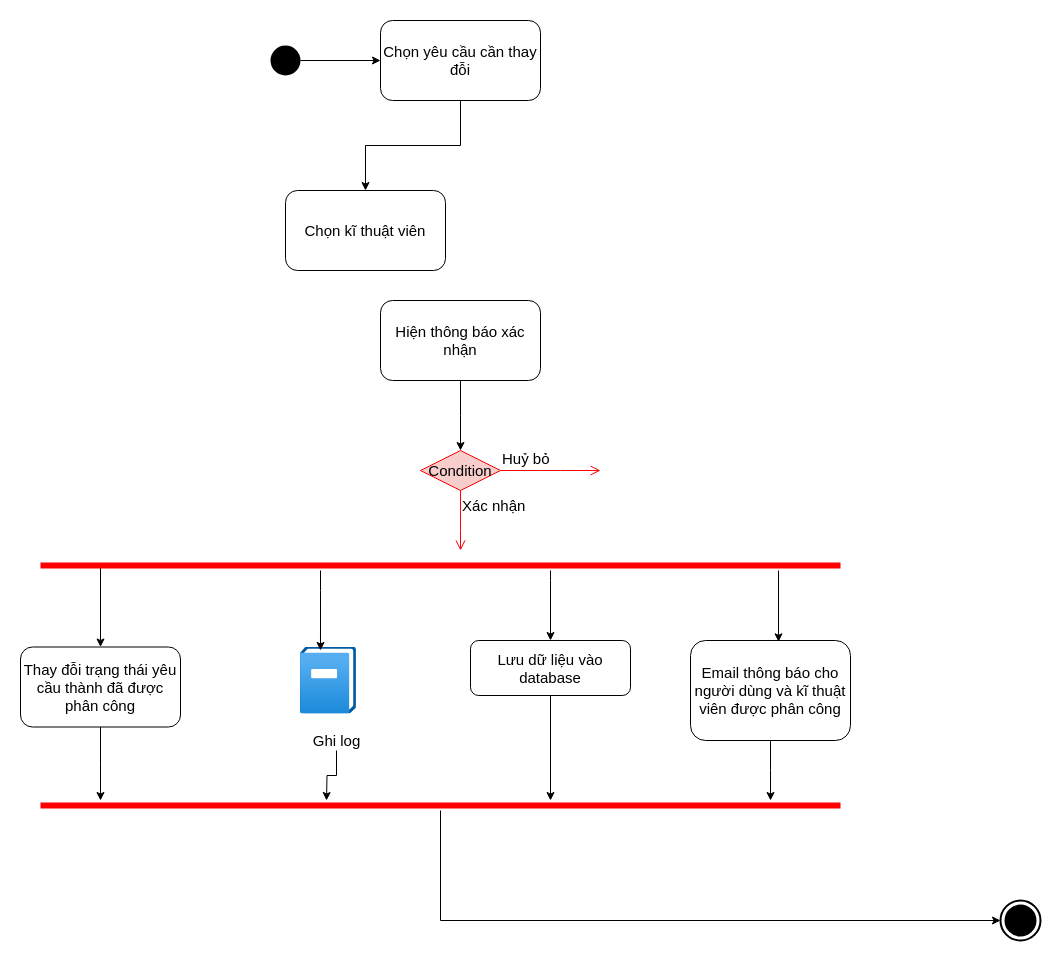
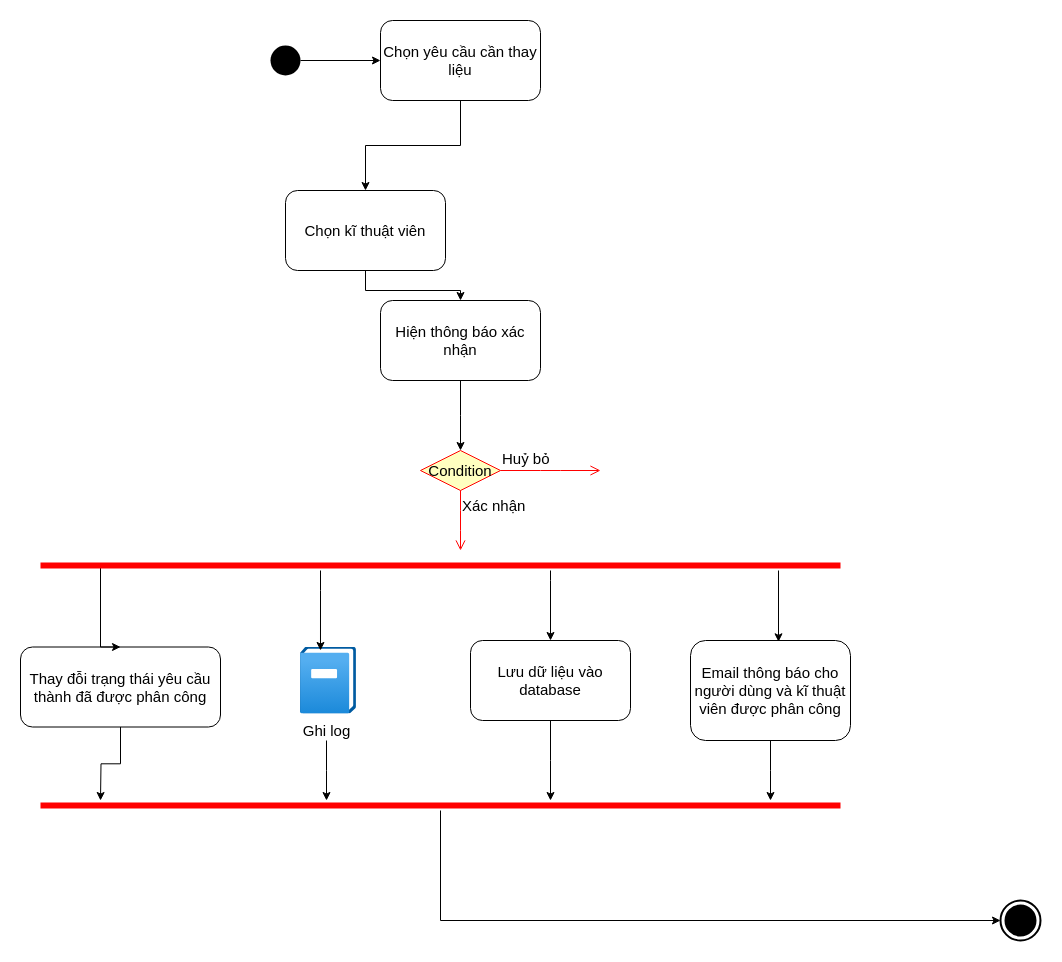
node "Chọn yêu cầu cần thay đỗi": label "Chọn yêu cầu cần thay đỗi" -> "Chọn yêu cầu cần thay liệu"
edge "Chọn kĩ thuật viên" -> "Hiện thông báo xác nhận": added
node "Condition": fillcolor #f8cecc -> #ffffc0
node "Lưu dữ liệu vào database": size 160x55 -> 160x80
node "Thay đỗi trạng thái yêu cầu thành đã được phân công": size 160x80 -> 200x80
node "Ghi log": moved (337, 741) -> (327, 731)
